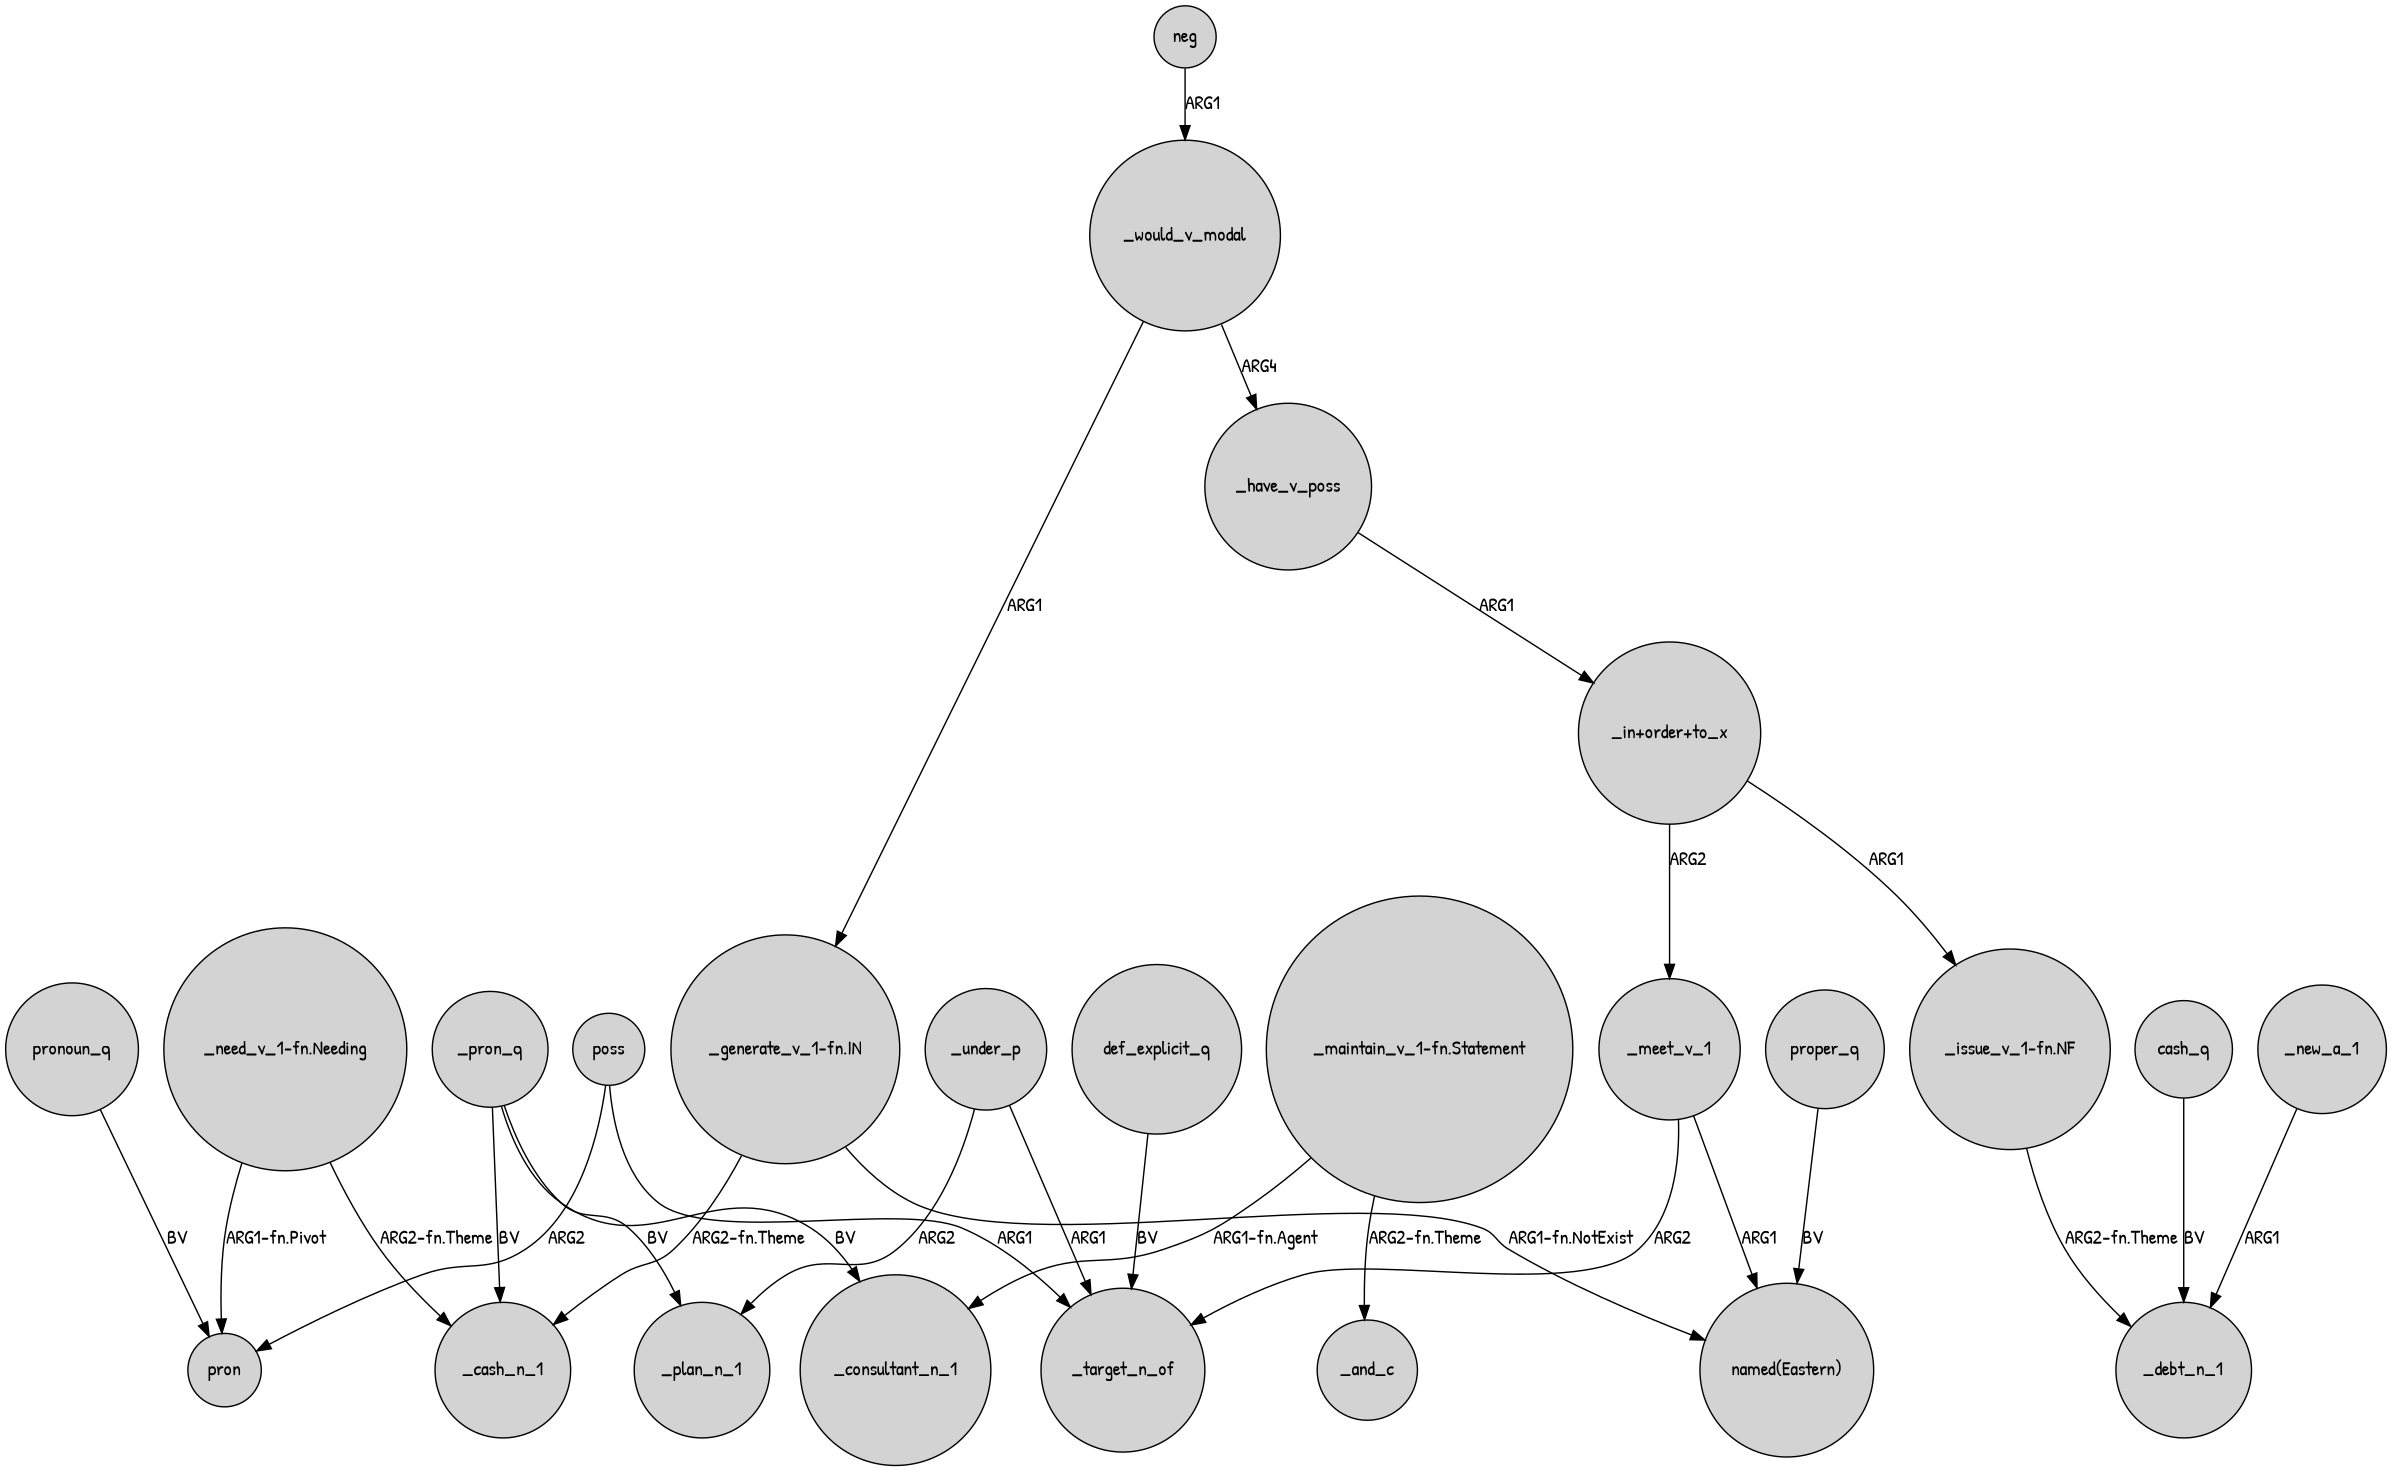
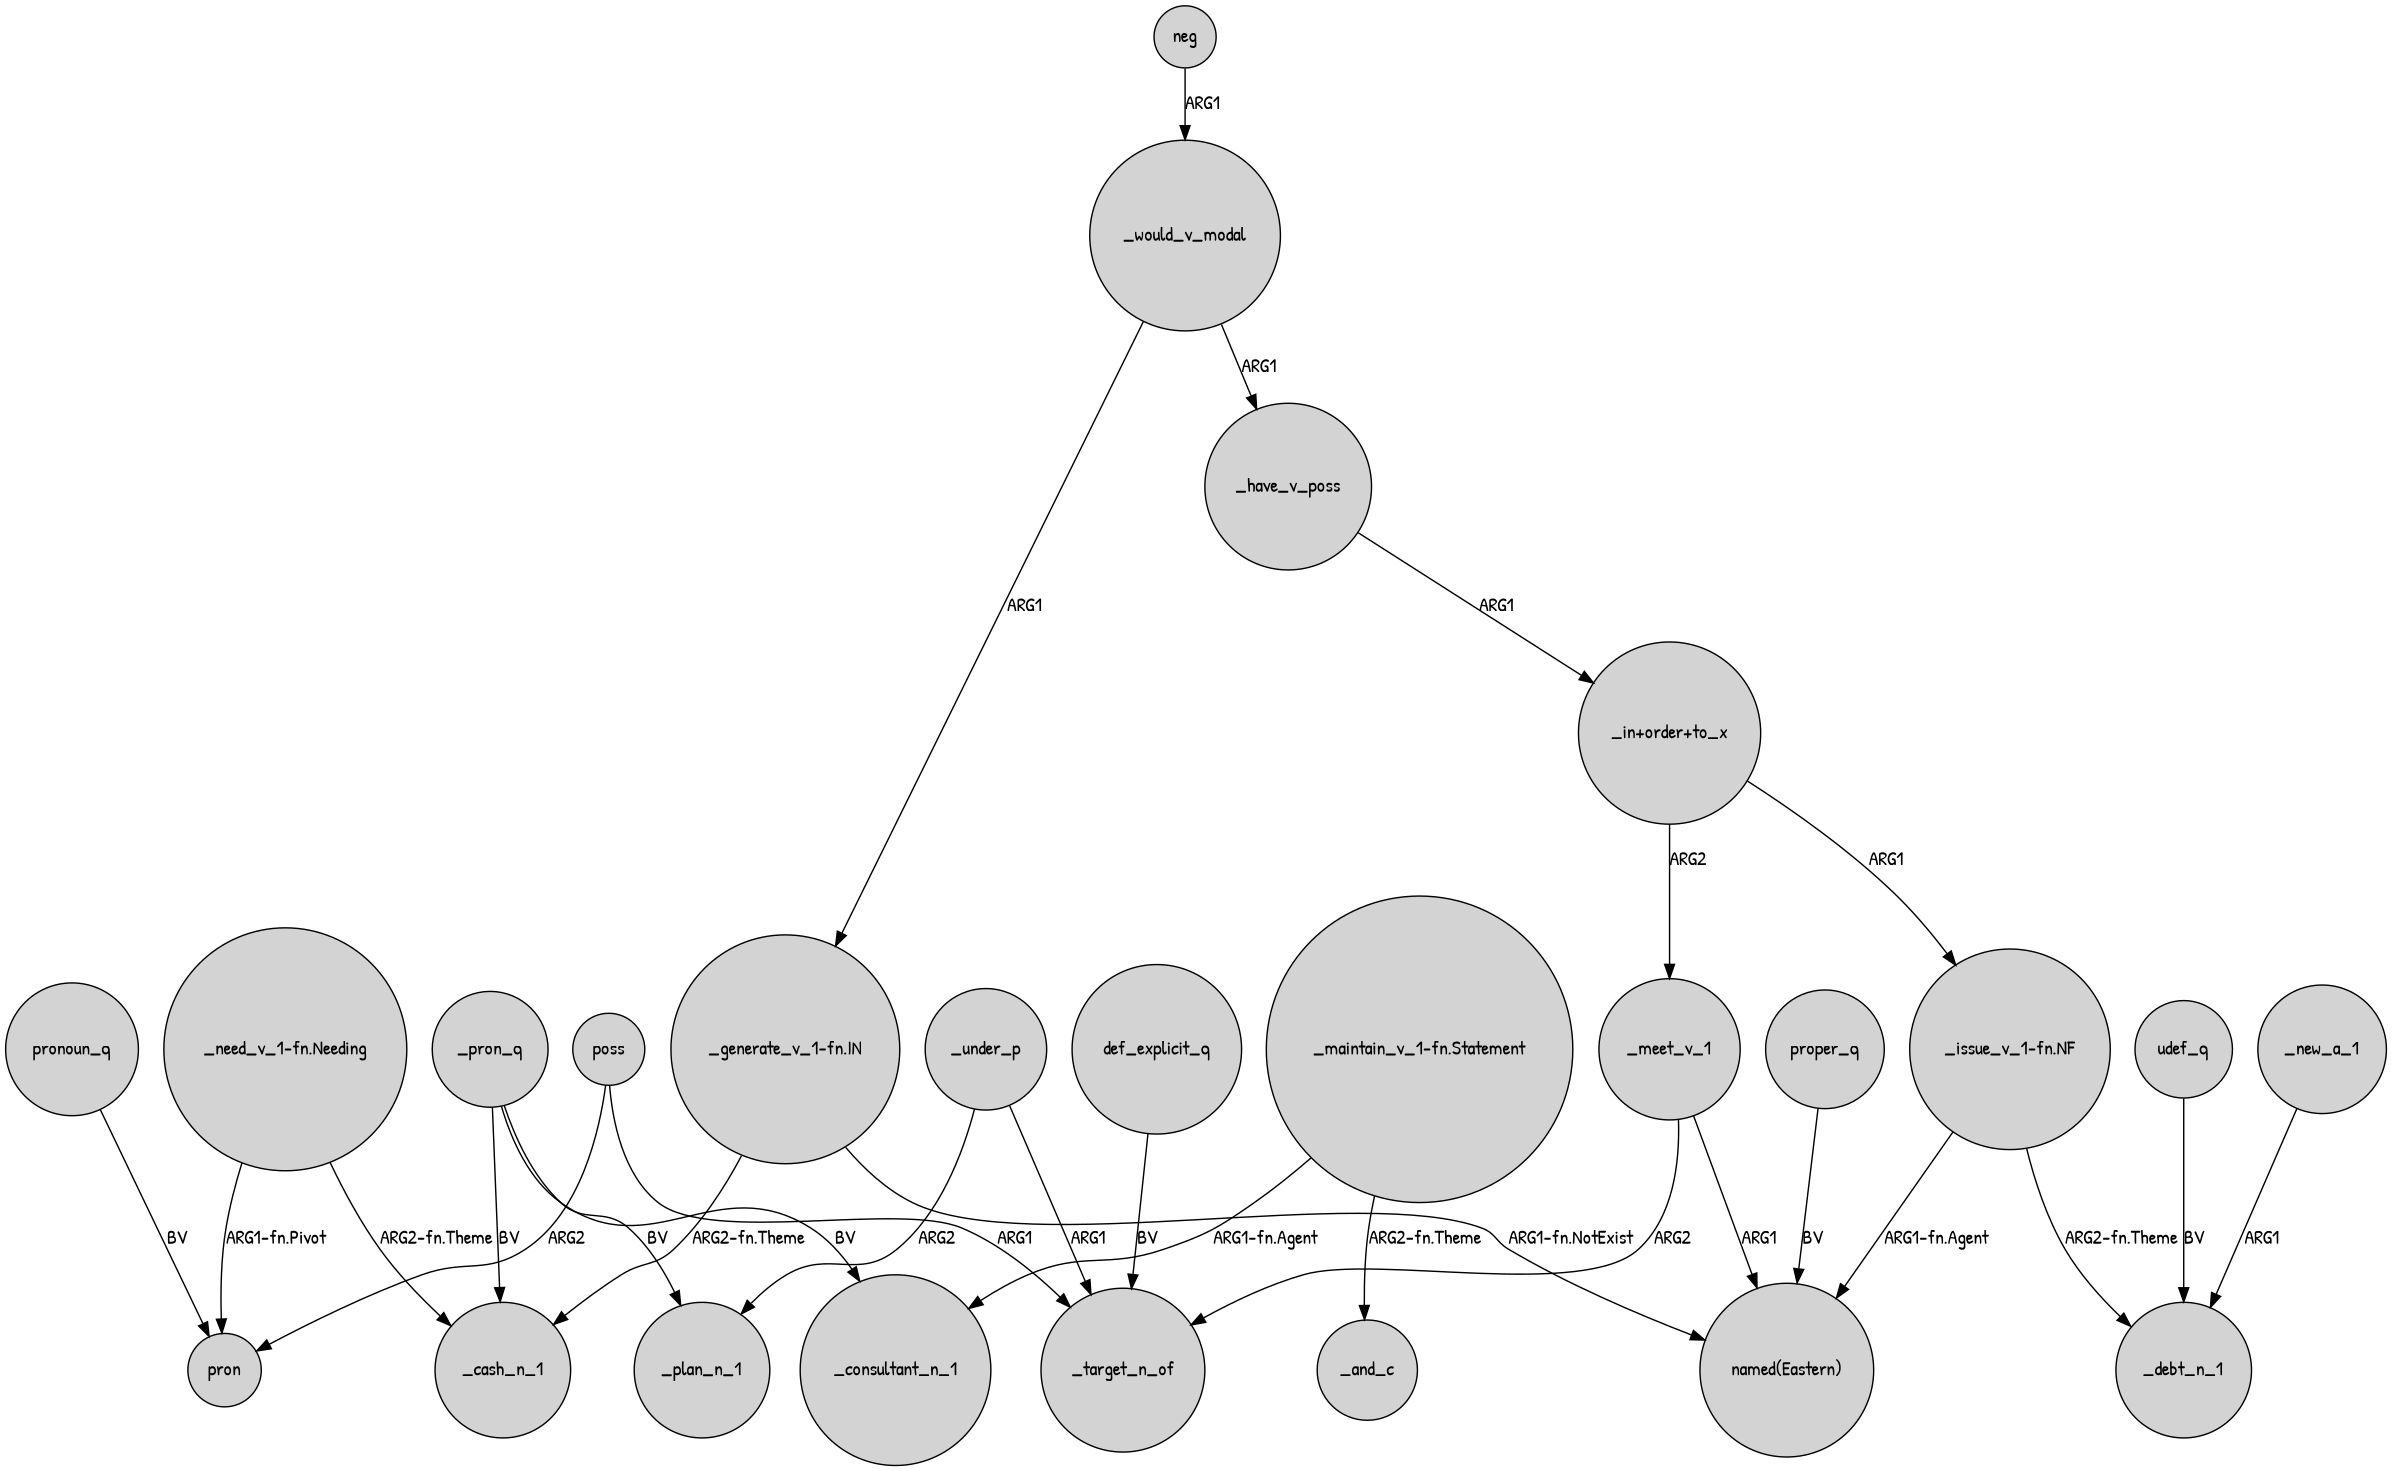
edge "_would_v_modal" -> "_have_v_poss": label "ARG4" -> "ARG1"
node "cash_q": label "cash_q" -> "udef_q"
edge "_issue_v_1-fn.NF" -> "named(Eastern)": added, label "ARG1-fn.Agent"
